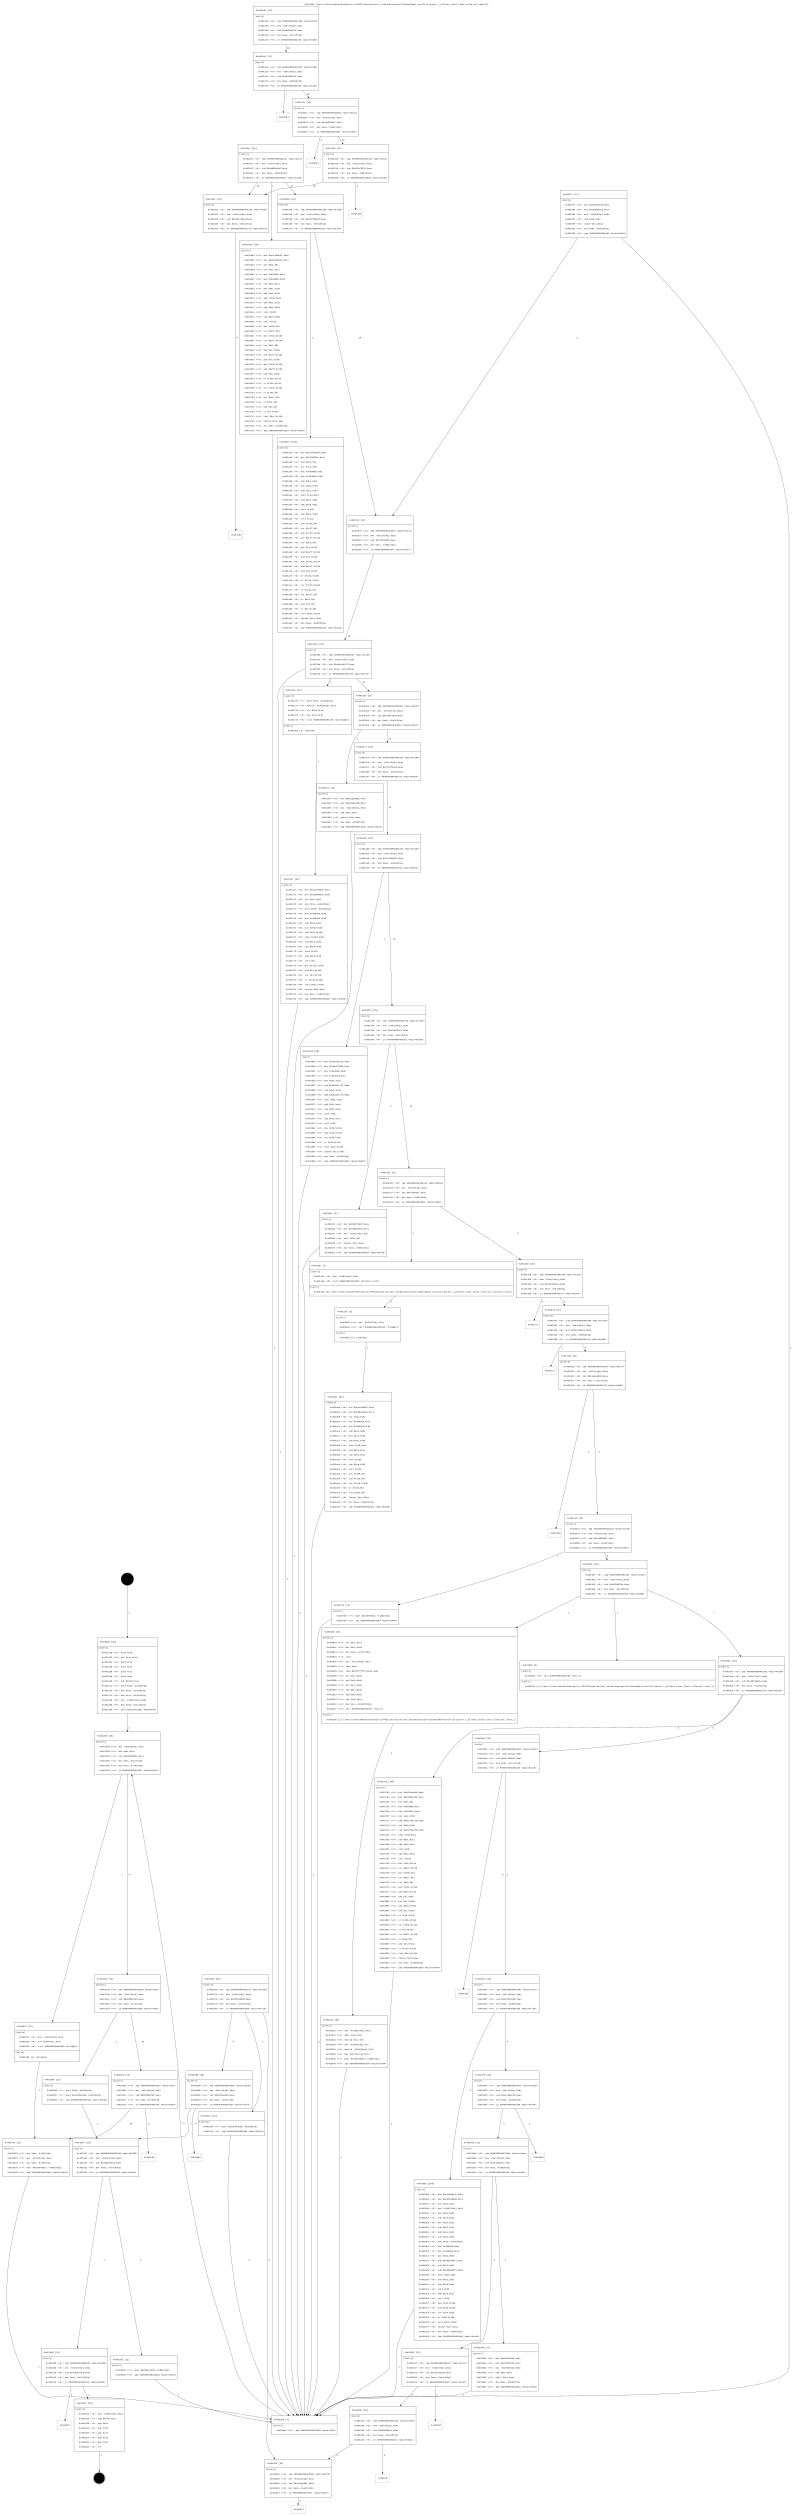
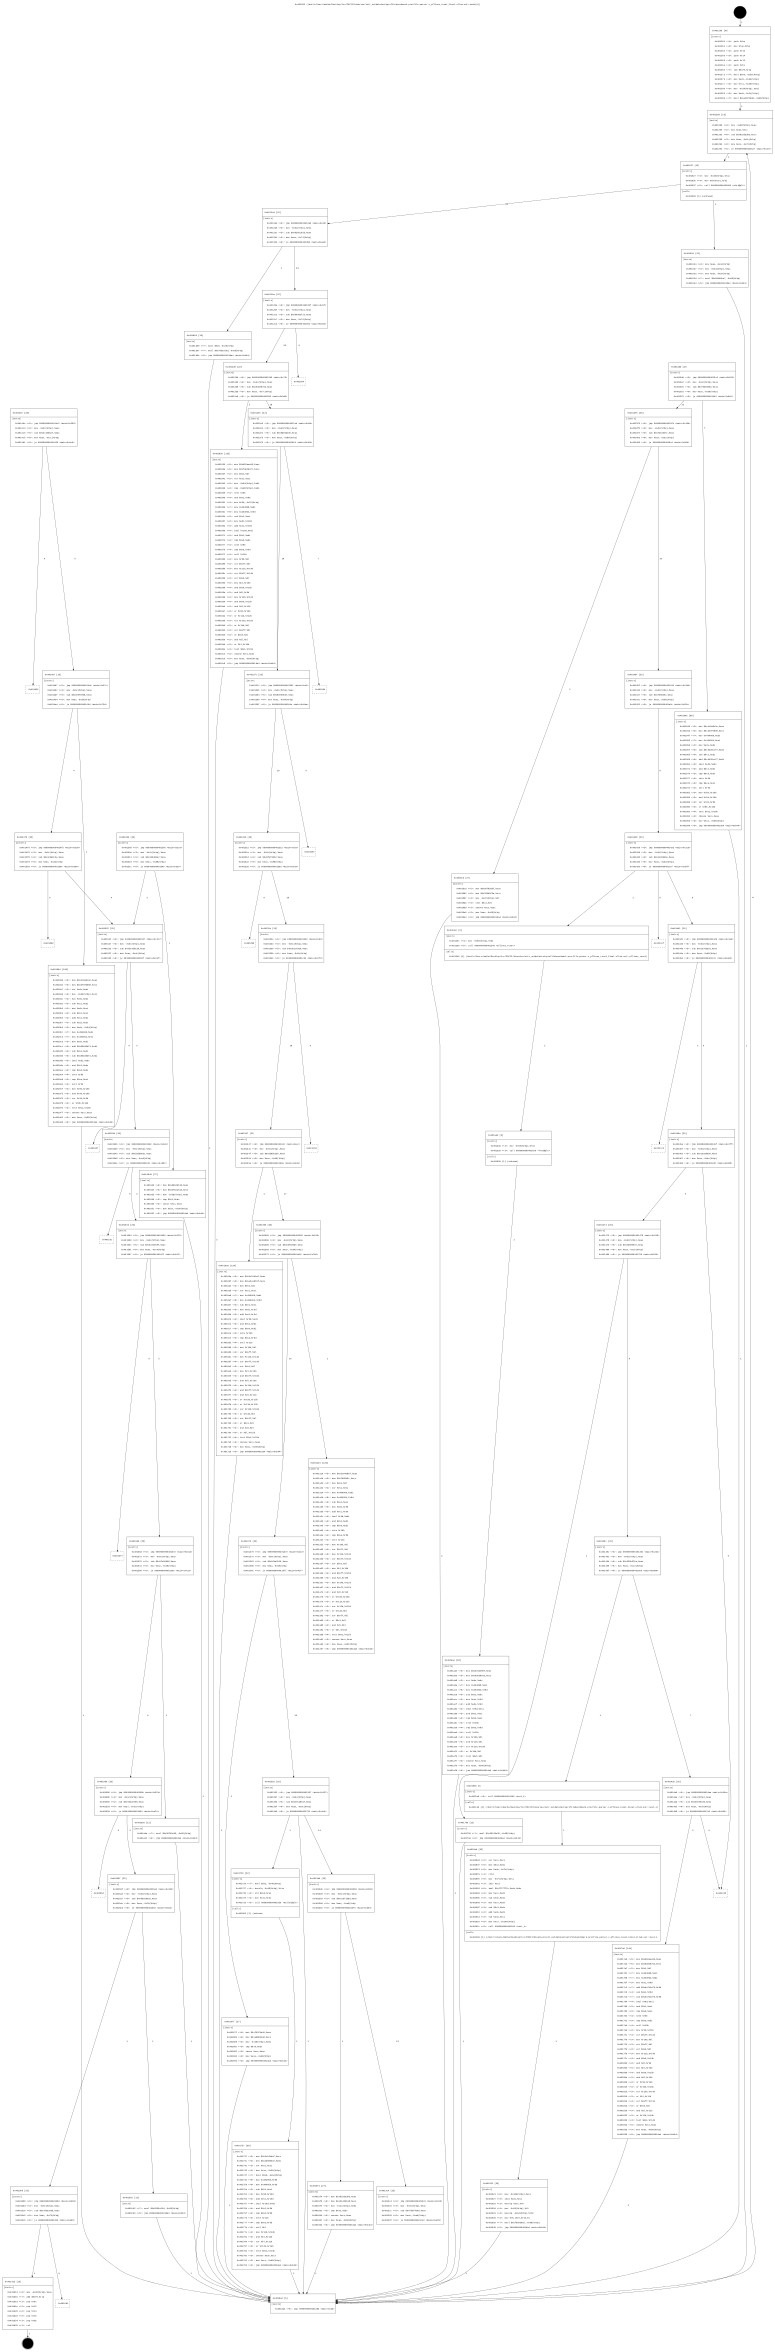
edge "0x401347 [25]" -> "0x40132e [25]": reversed
edge "0x40167f [27]" -> "0x401379 [25]": reversed
node "0x401835 [152]": added
edge "0x4013c4 [25]" -> "0x4013dd [25]": removed, label "13"
edge "0x40140f [25]" -> "0x401a9c [9]": now "0x401428 [25]" -> "0x401a9c [9]"
edge "0x40148c [25]" -> "0x4018ed [52]": now "0x4018e8 [5]" -> "0x4018ed [52]"
edge "0x4014a5 [25]" -> "0x4014be [25]": now "0x4014a5 [25]" -> "0x401c38"
edge "0x40128d [23]" -> "0x4012a4 [22]": now "0x401627 [13]" -> "0x4012a4 [22]"
edge "0x401d00 [19]" -> "0x40159f [25]": now "0x401d00 [19]" -> "0x401da4 [5]"
edge "0x4014f0 [25]" -> "0x401509 [25]": now "0x4014f0 [25]" -> "0x401522 [25]"
edge "0x4012ba [22]" -> "0x401634 [21]": now "0x4012ba [22]" -> "0x4012d0 [22]"
edge "0x40156d [25]" -> "0x401554 [25]": reversed
